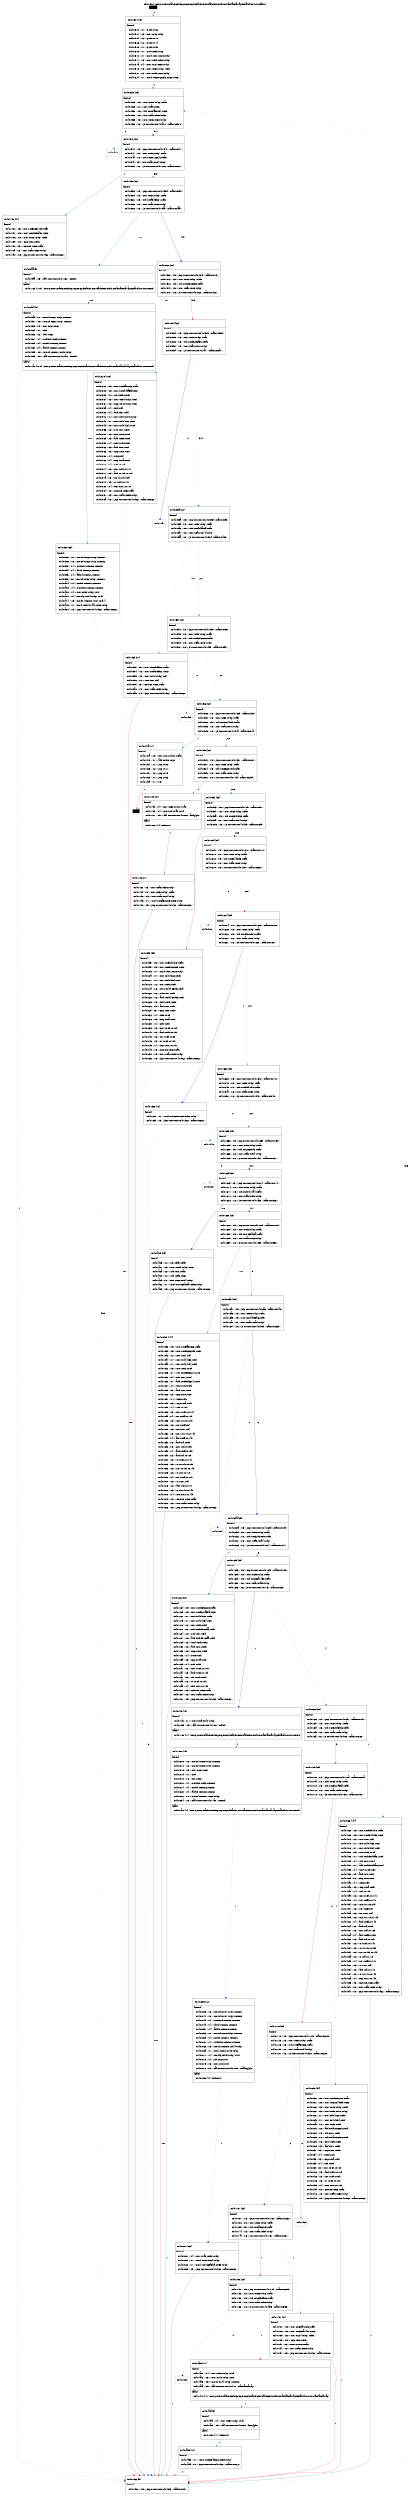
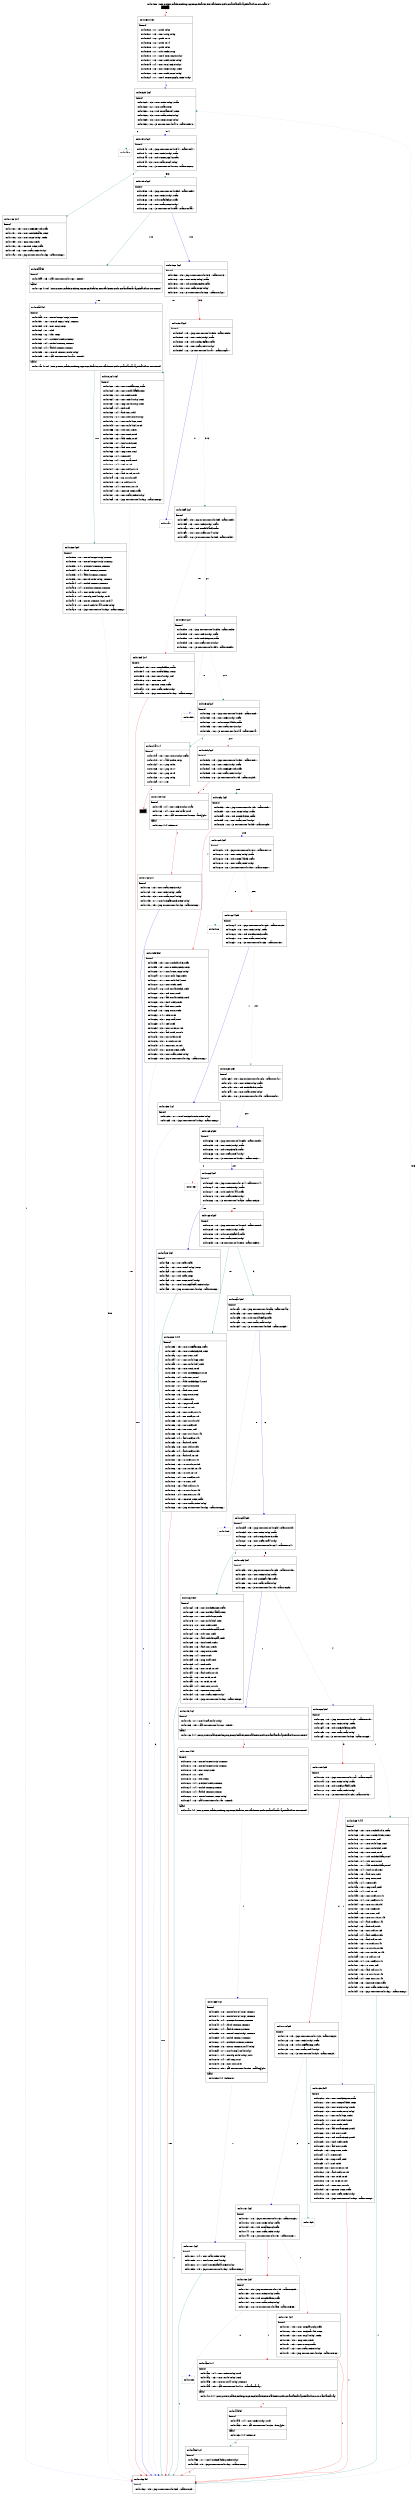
edge "0x4015dc [22]" -> "0x4017bf [13]": color teal -> red
node "0x401d48": removed
